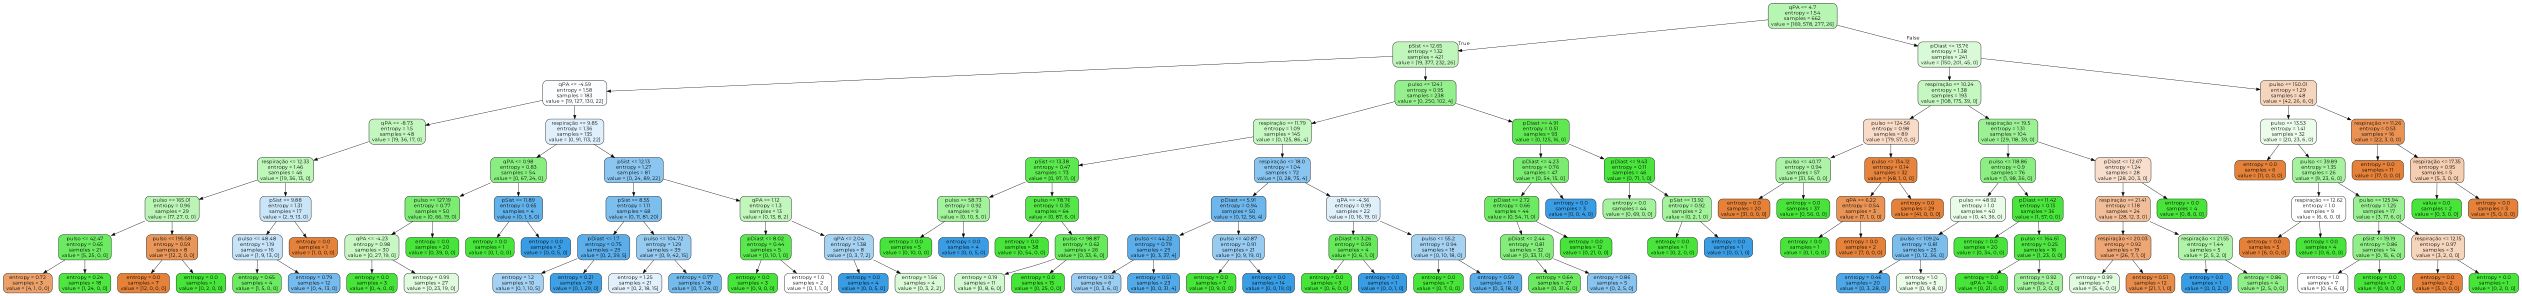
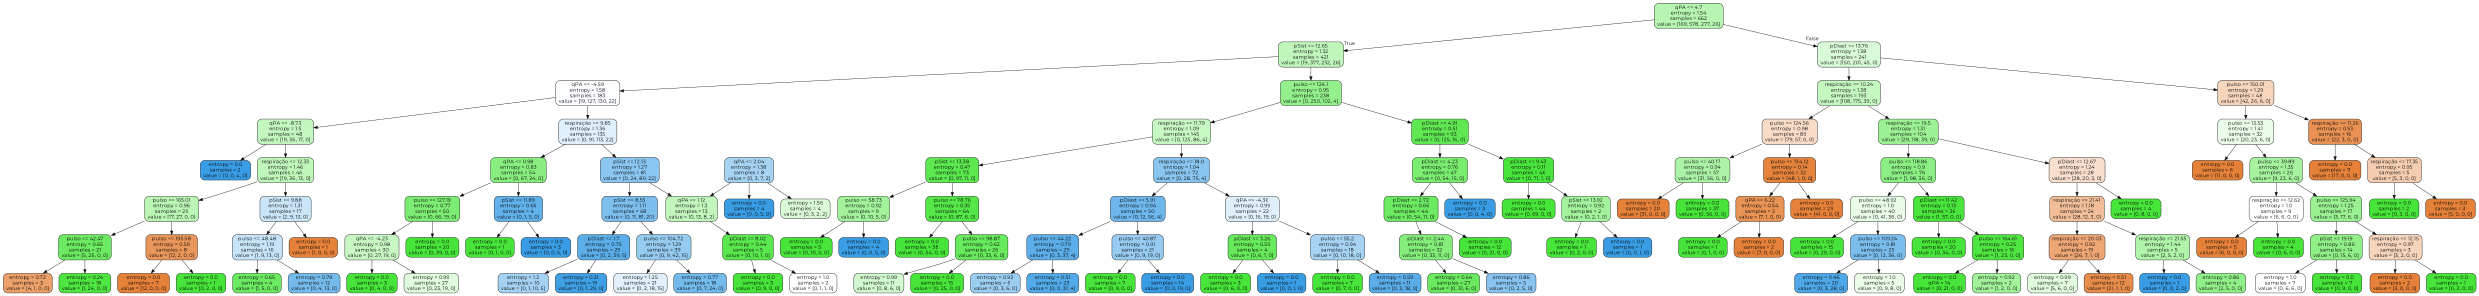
node "entropy = 0.0 samples = 2 value = [0, 0, 4, 0]": added
node "entropy = 0.0 samples = 44 value = [0, 69, 0, 0]": fillcolor #a3f29c -> #47e539
node "value = 0.0 samples = 2 value = [0, 3, 0, 0]": label "value = 0.0 samples = 2 value = [0, 3, 0, 0]" -> "entropy = 0.0 samples = 2 value = [0, 3, 0, 0]"
edge "qPA <= 1.12 entropy = 1.3 samples = 13 value = [0, 13, 8, 2]" -> "qPA <= 2.04 entropy = 1.38 samples = 8 value = [0, 3, 7, 2]": reversed
node "entropy = 0.0 samples = 15 value = [0, 29, 0, 0]": added
node "entropy = 0.19 samples = 11 value = [0, 8, 6, 0]": label "entropy = 0.19 samples = 11 value = [0, 8, 6, 0]" -> "entropy = 0.99 samples = 11 value = [0, 8, 6, 0]"
